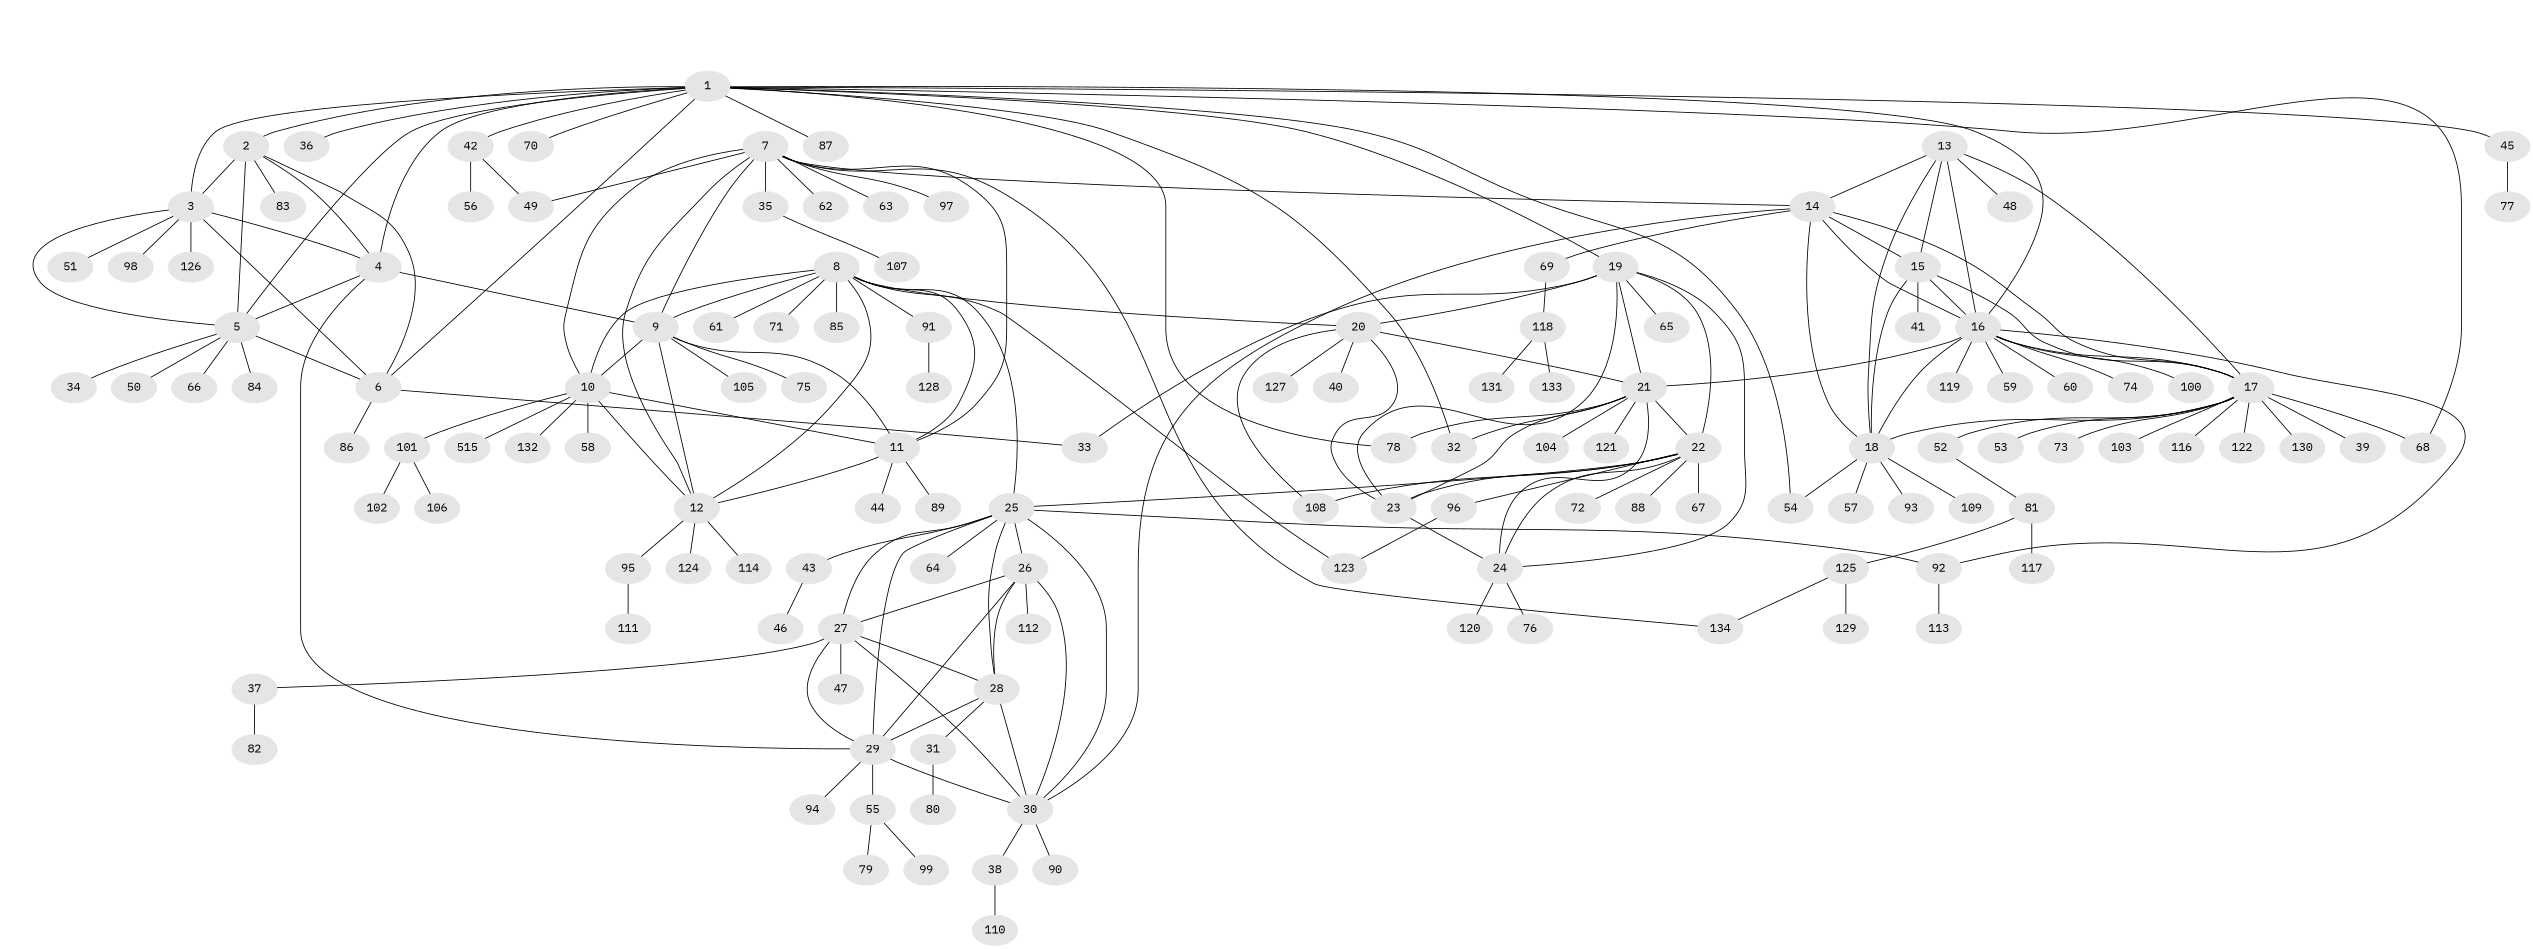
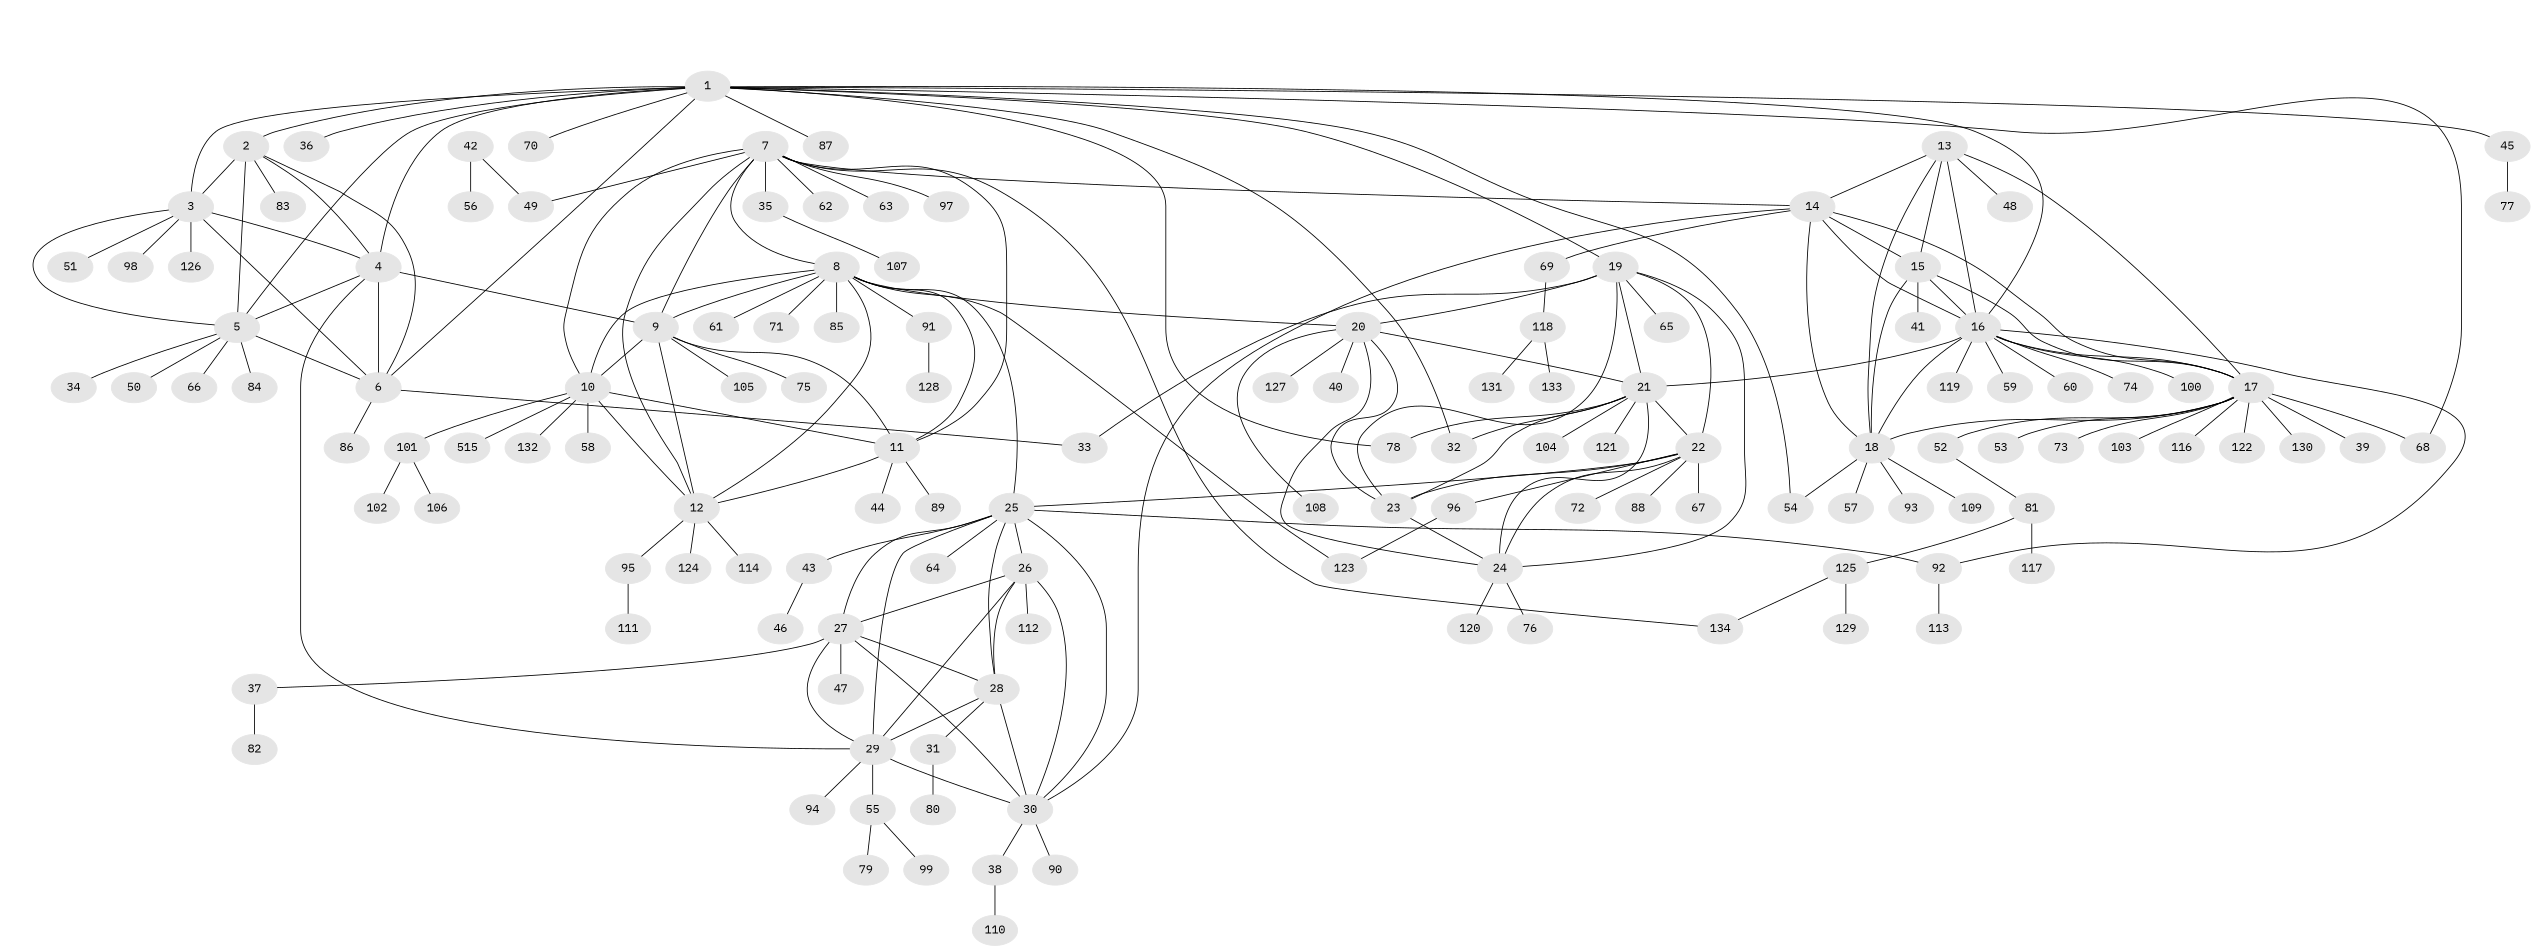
edge "1" -- "42": removed
edge "7" -- "8": added
edge "4" -- "6": added
edge "22" -- "108": removed
edge "20" -- "24": added
